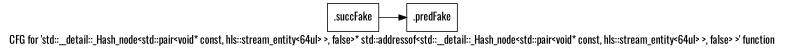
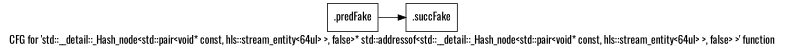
edge ".succFake" -> ".predFake": reversed
